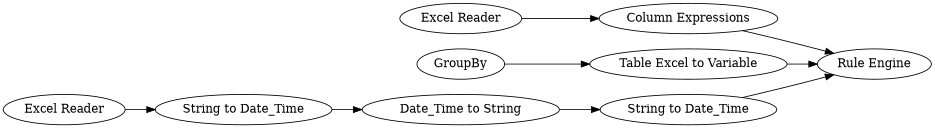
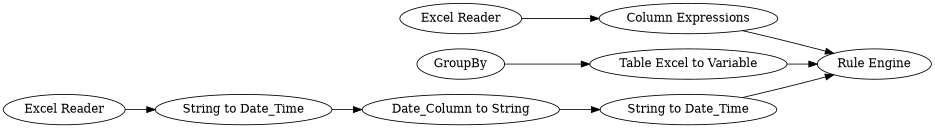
node "Date_Time to String": label "Date_Time to String" -> "Date_Column to String"
